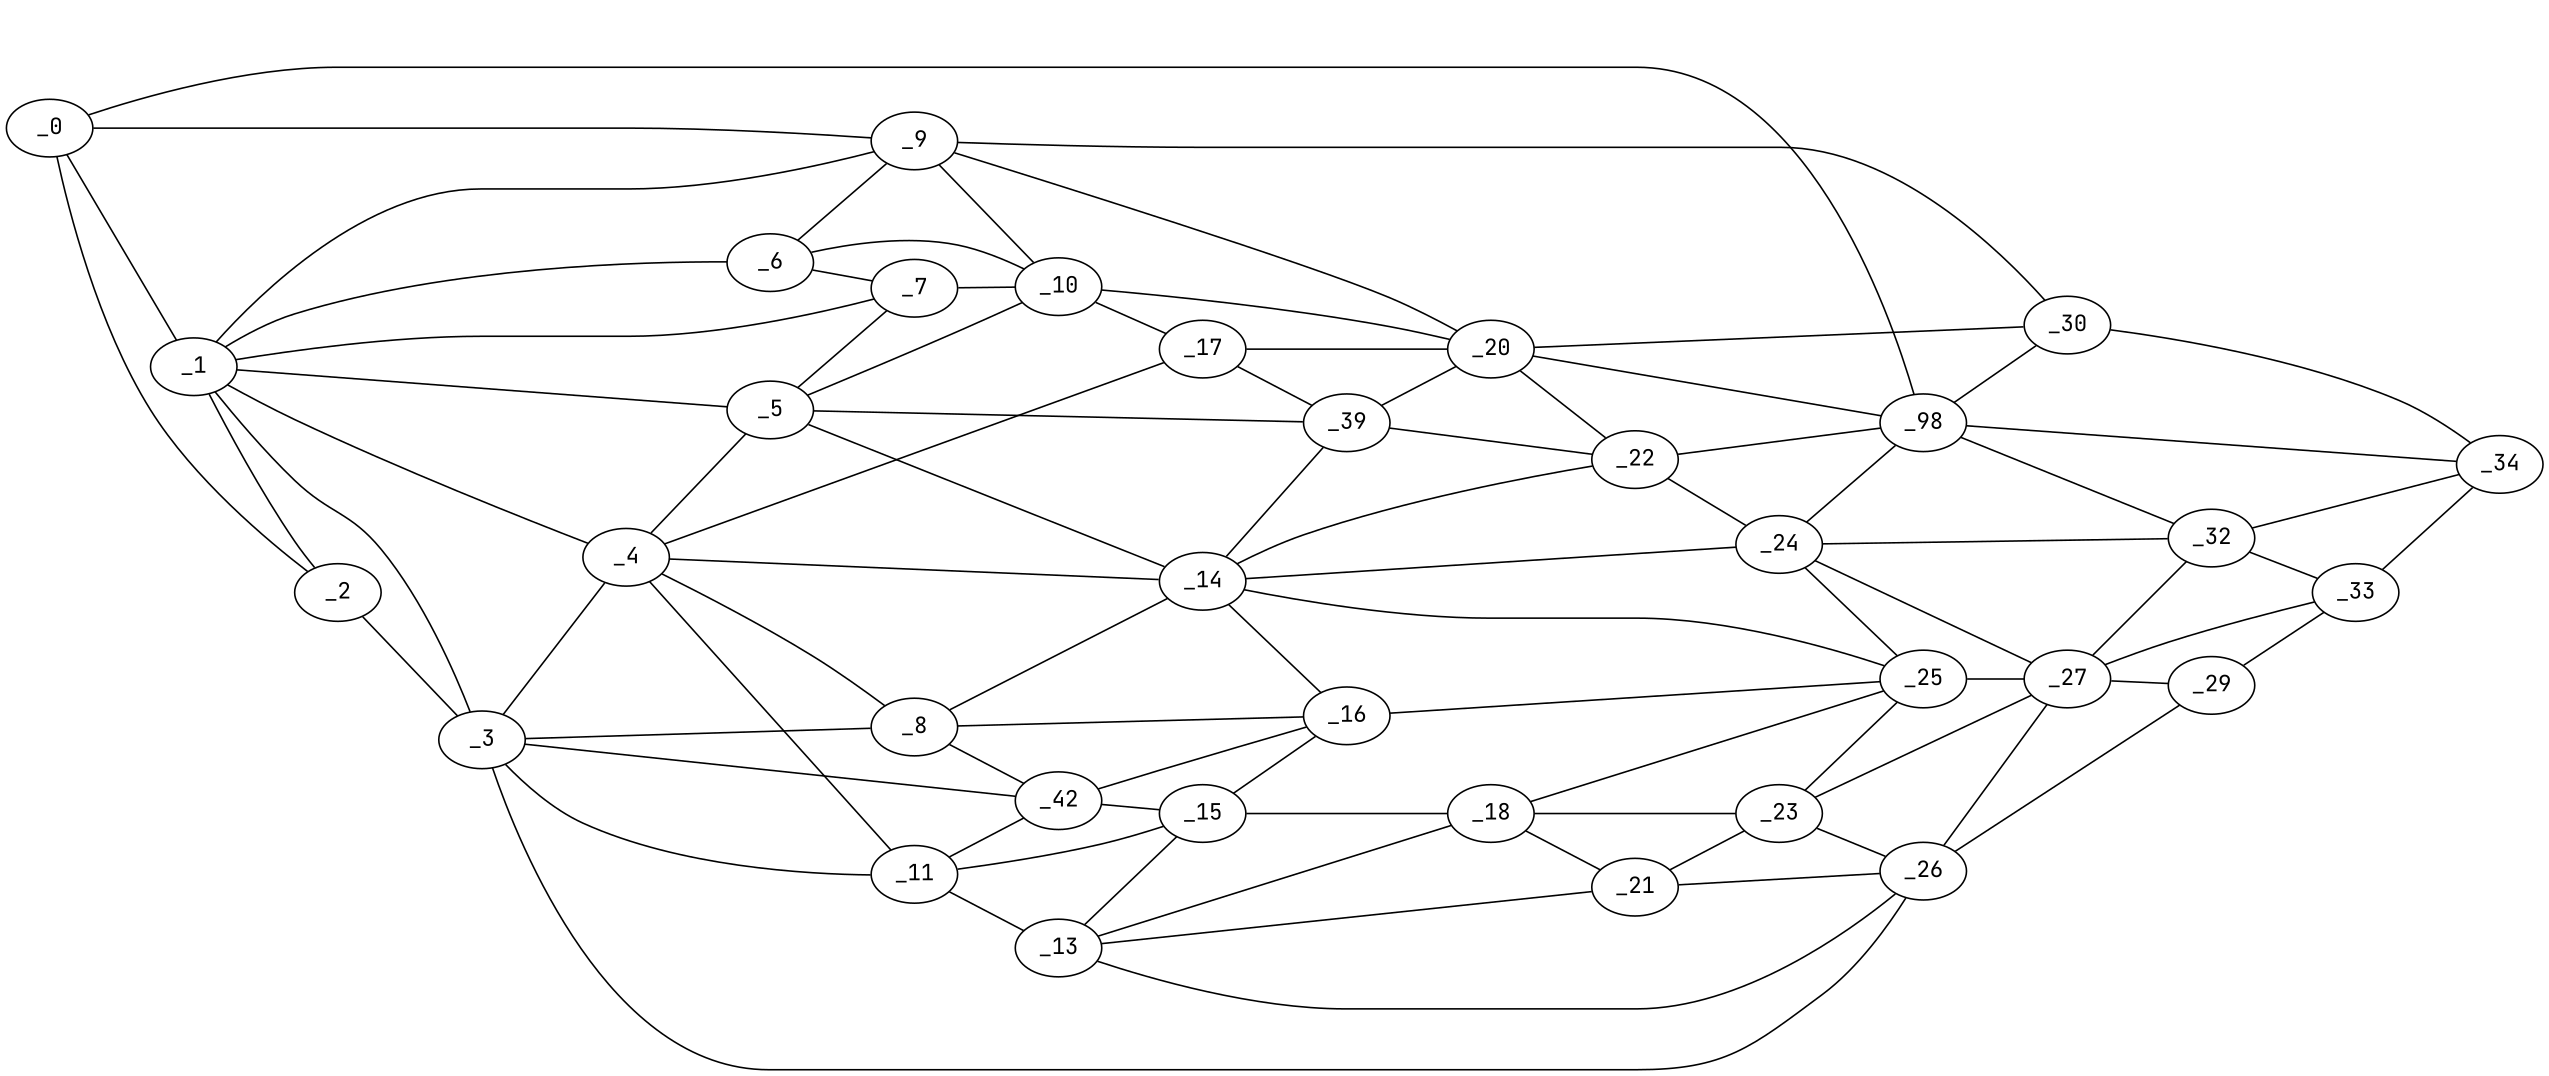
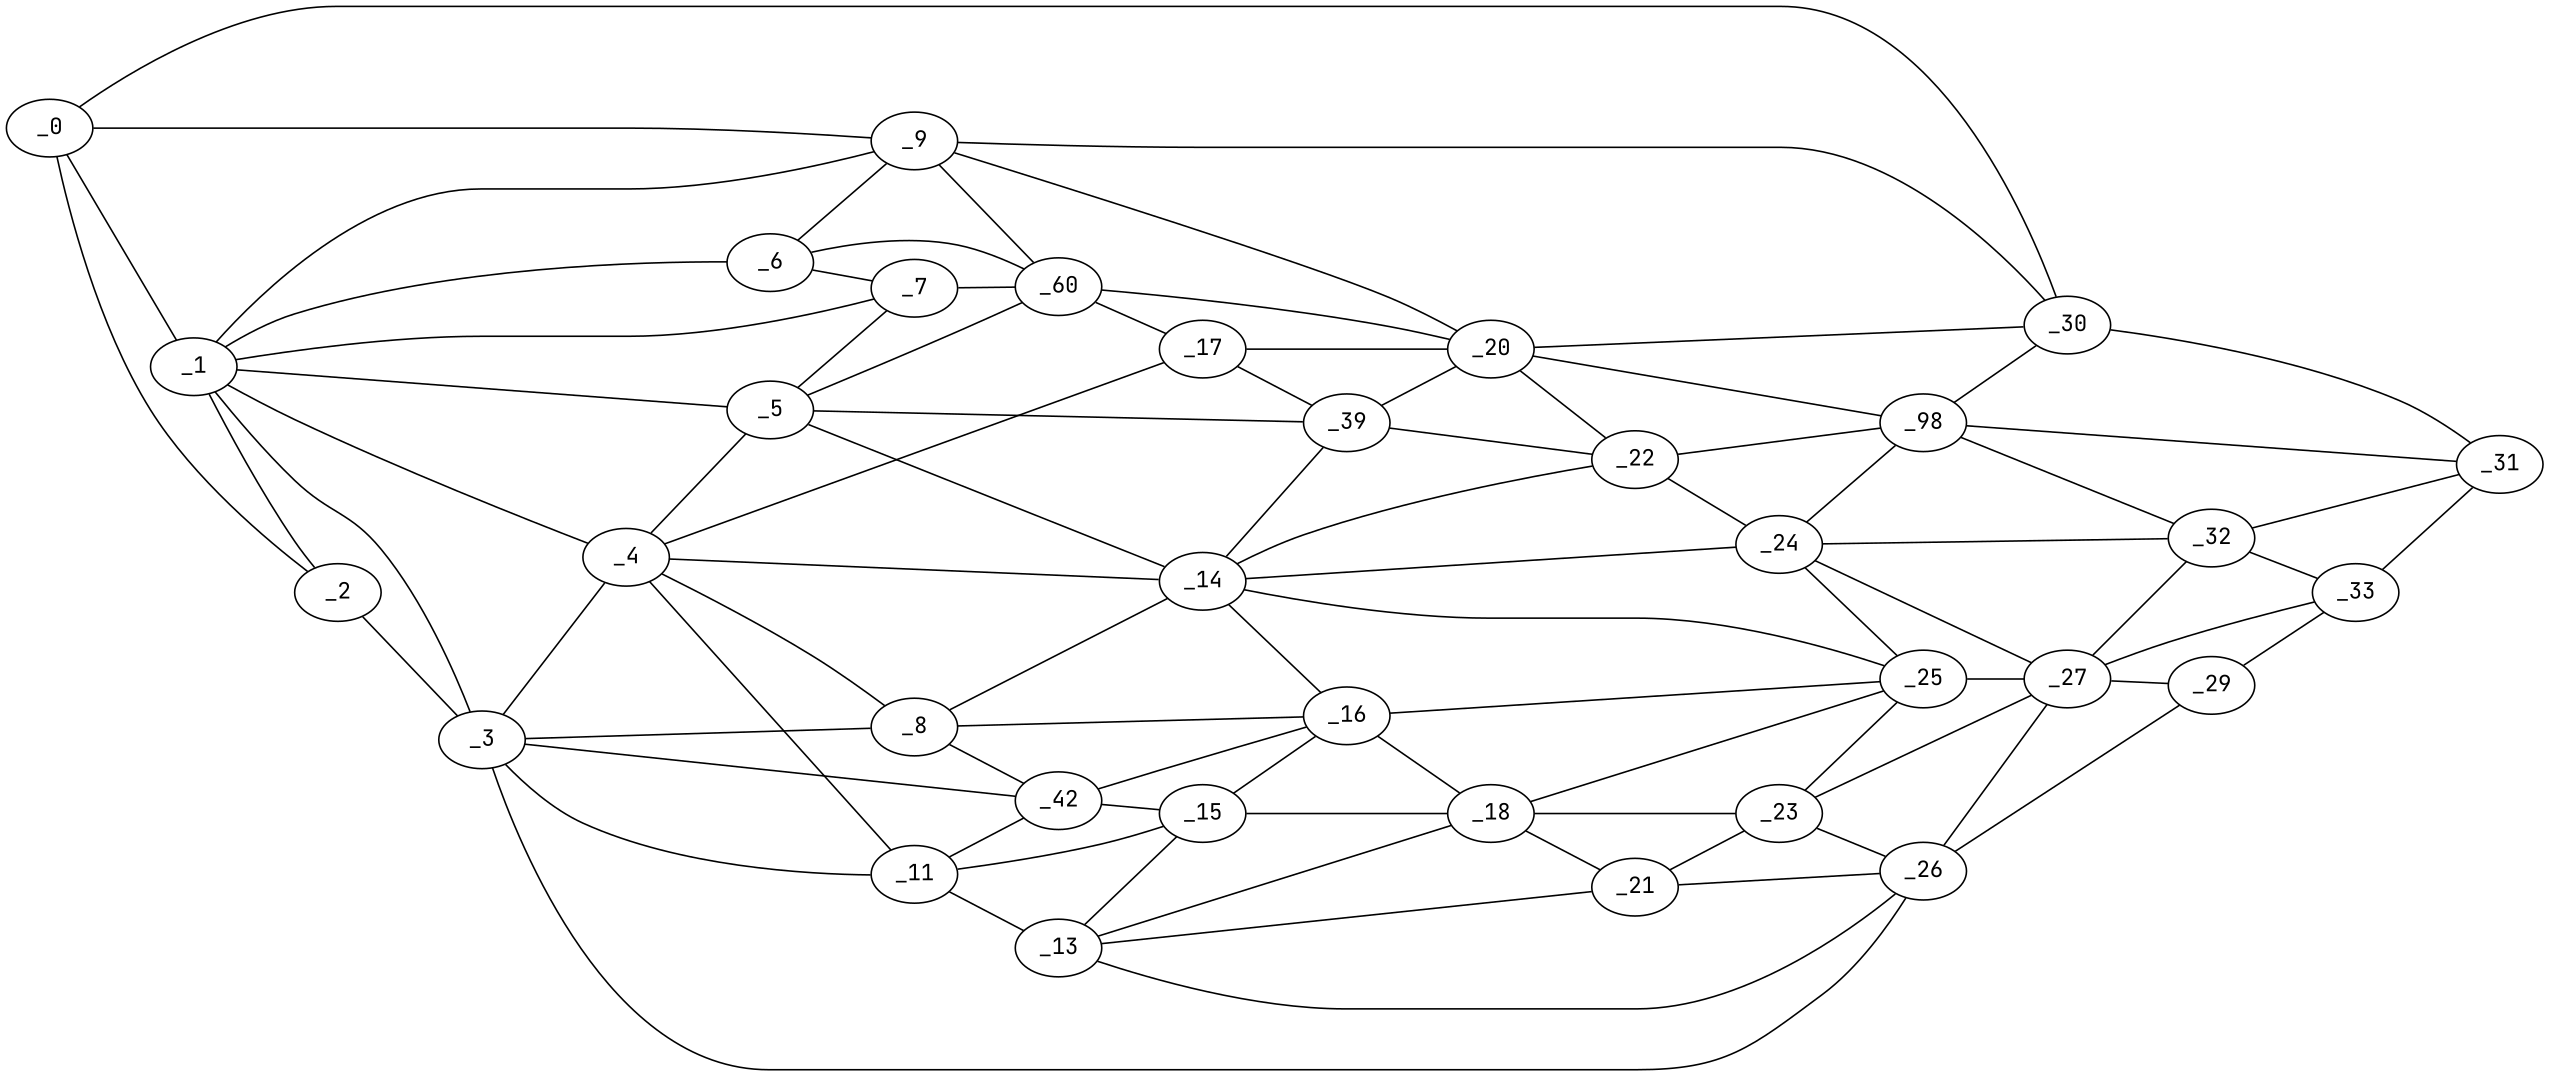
edge "_0" -- "_98": now "_0" -- "_30"
node "_10": label "_10" -> "_60"
node "_34": label "_34" -> "_31"
edge "_16" -- "_18": added
